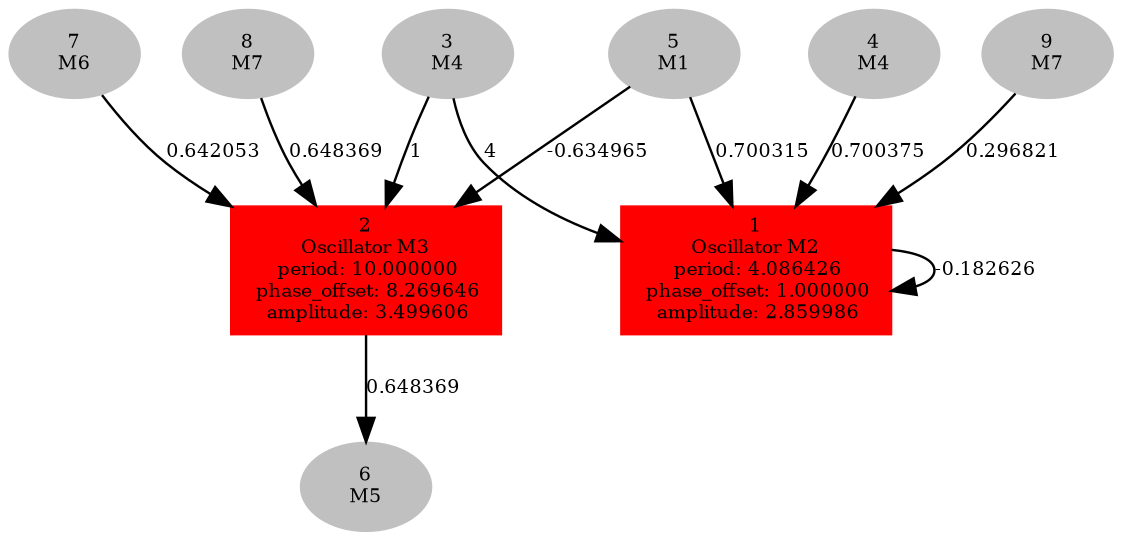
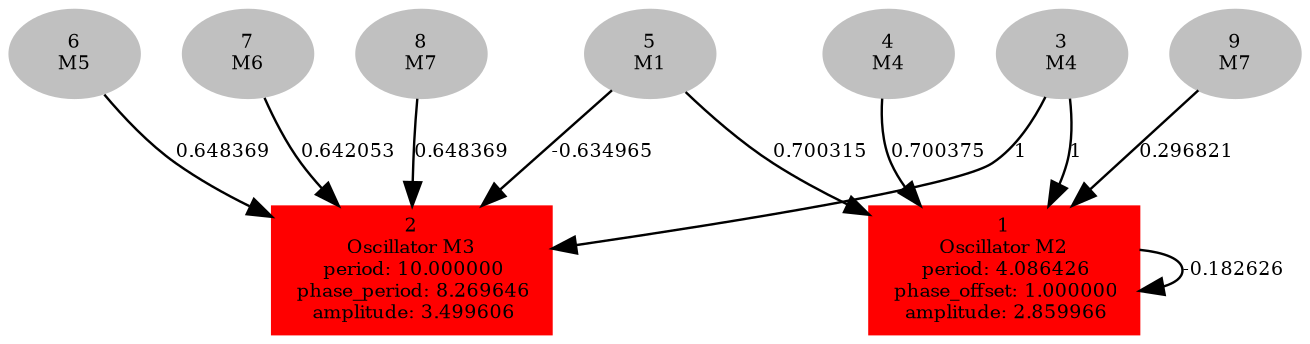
edge "3" -> "1": label "4 " -> "1 "
node "2": text "phase_offset: 8.269646" -> "phase_period: 8.269646"
node "1": text "amplitude: 2.859986" -> "amplitude: 2.859966"
edge "2" -> "6": reversed
